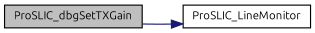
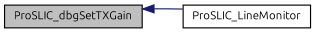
edge "ProSLIC_dbgSetTXGain" -> "ProSLIC_LineMonitor": reversed
